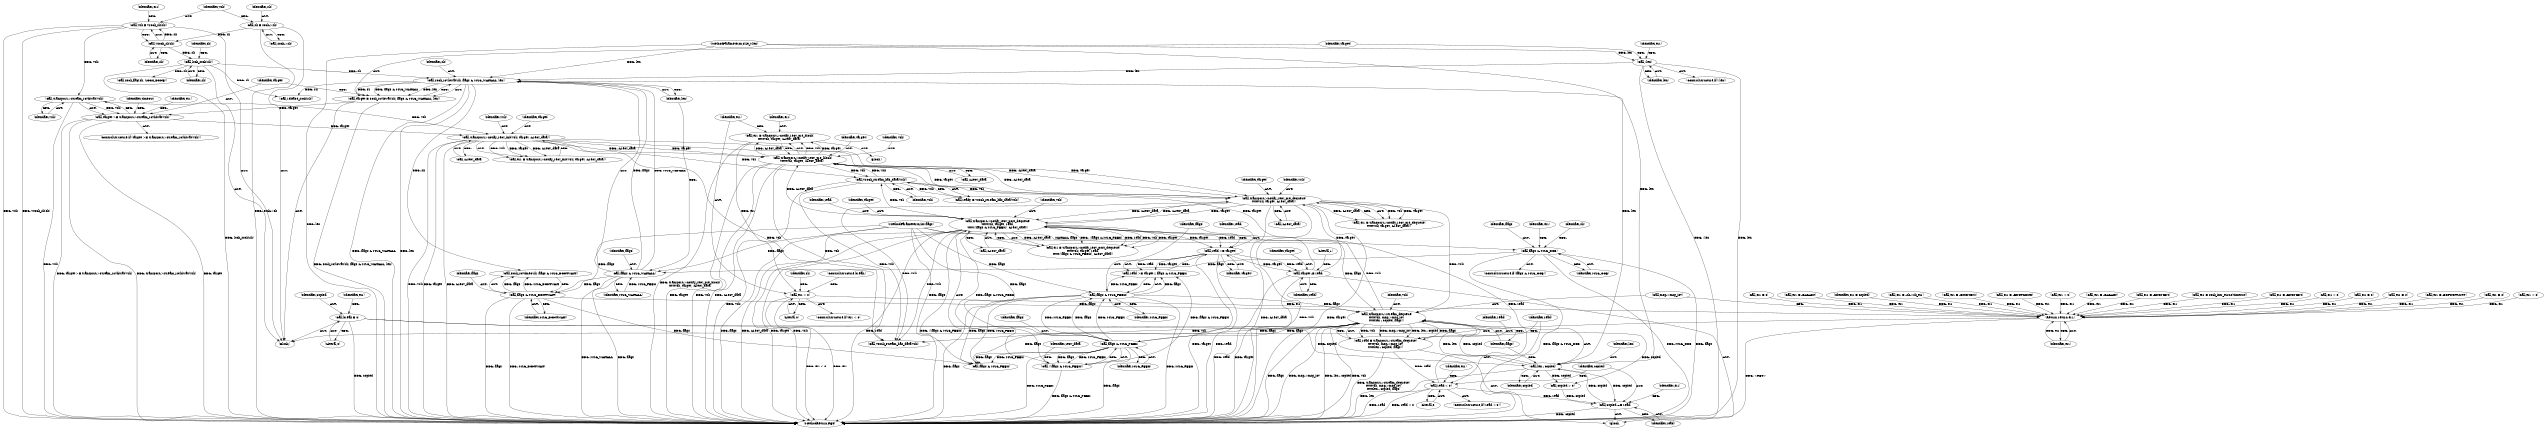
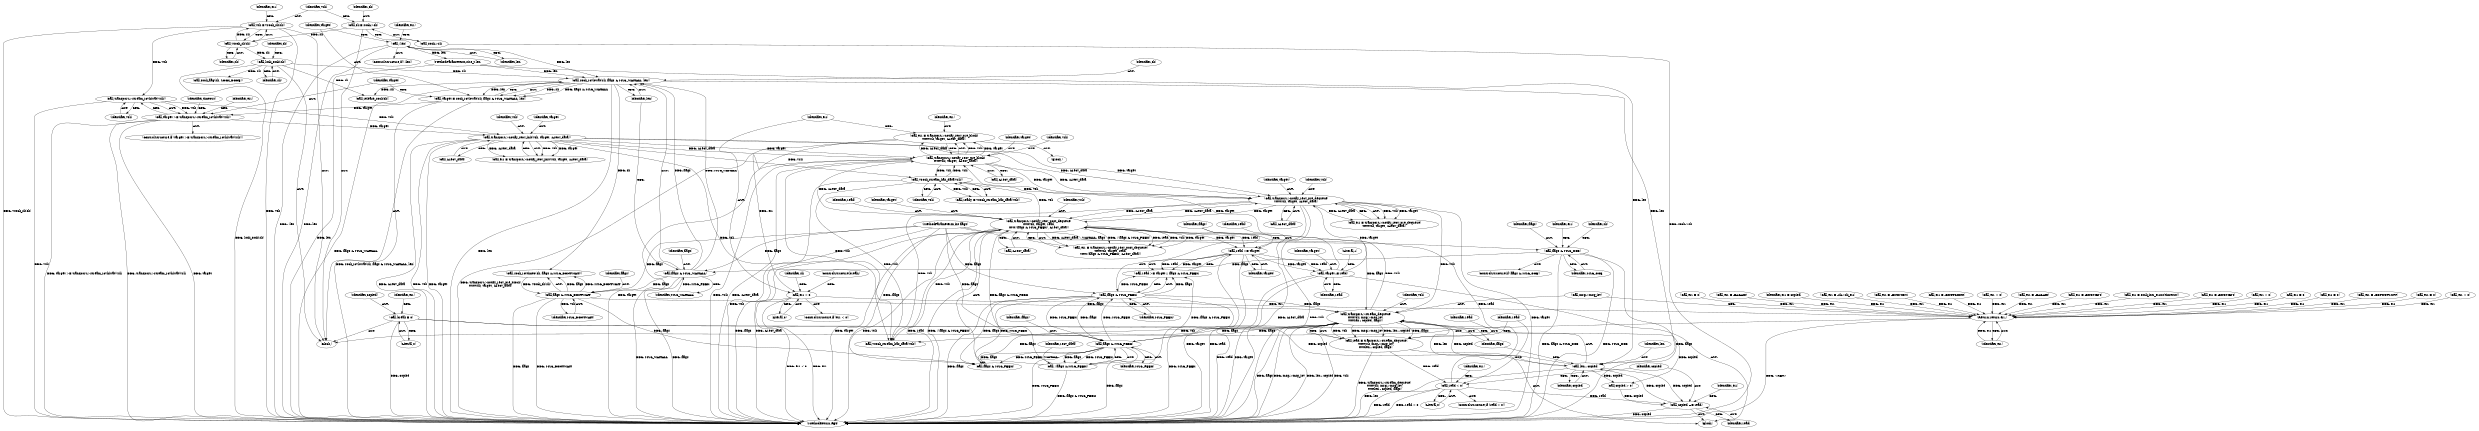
edge "(MethodParameterIn,size_t len)" -> "(Call,!len)": reversed
edge "(Call,sock_rcvtimeo(sk, flags & MSG_DONTWAIT))" -> "(Call,flags & MSG_DONTWAIT)": label "CFG: " -> "DDG: vsock_sk(sk)"
edge "(Call,flags & MSG_DONTWAIT)" -> "(Identifier,MSG_DONTWAIT)": label "CFG: " -> "DDG: vsk"
edge "(Identifier,recv_data)" -> "(Call,!(flags & MSG_PEEK))": label "CFG: " -> "WAITALL: "
edge "(Call,sk = sock->sk)" -> "(MethodReturn,RET)": now "(Call,sock->sk)" -> "(MethodReturn,RET)"
